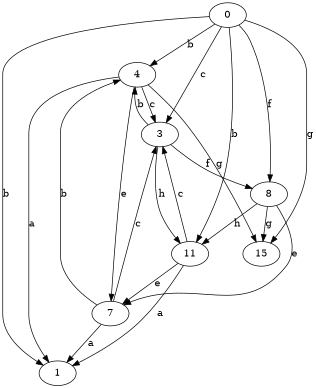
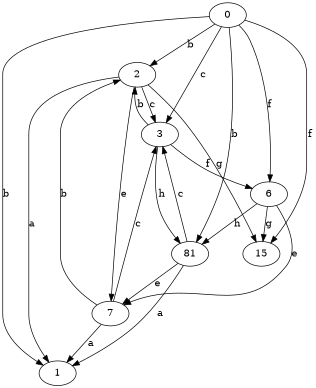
node "4": label "4" -> "2"
edge "0" -> "15": label "g" -> "f"
node "8": label "8" -> "6"
node "11": label "11" -> "81"
